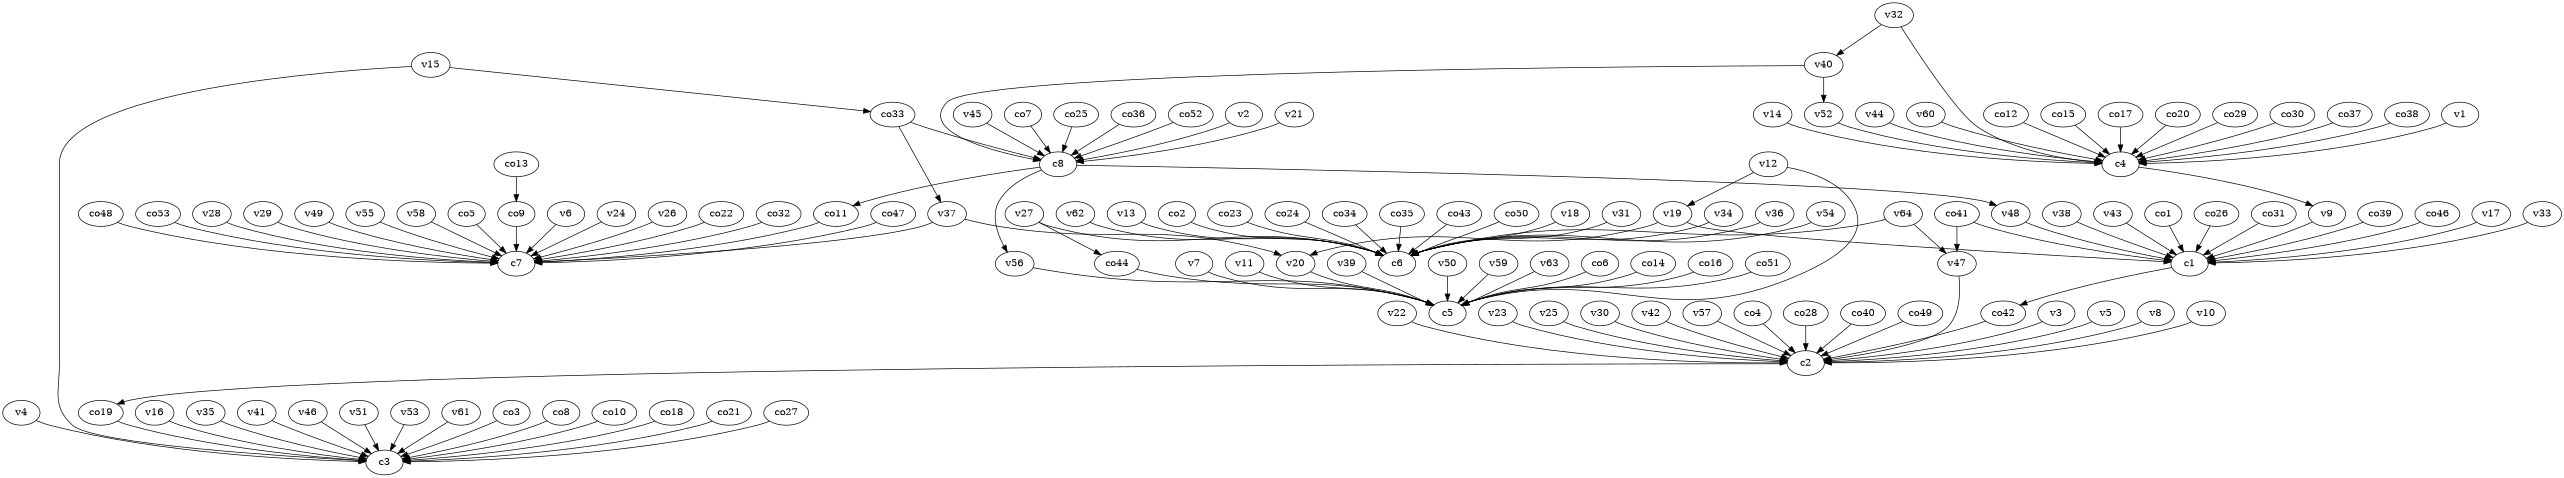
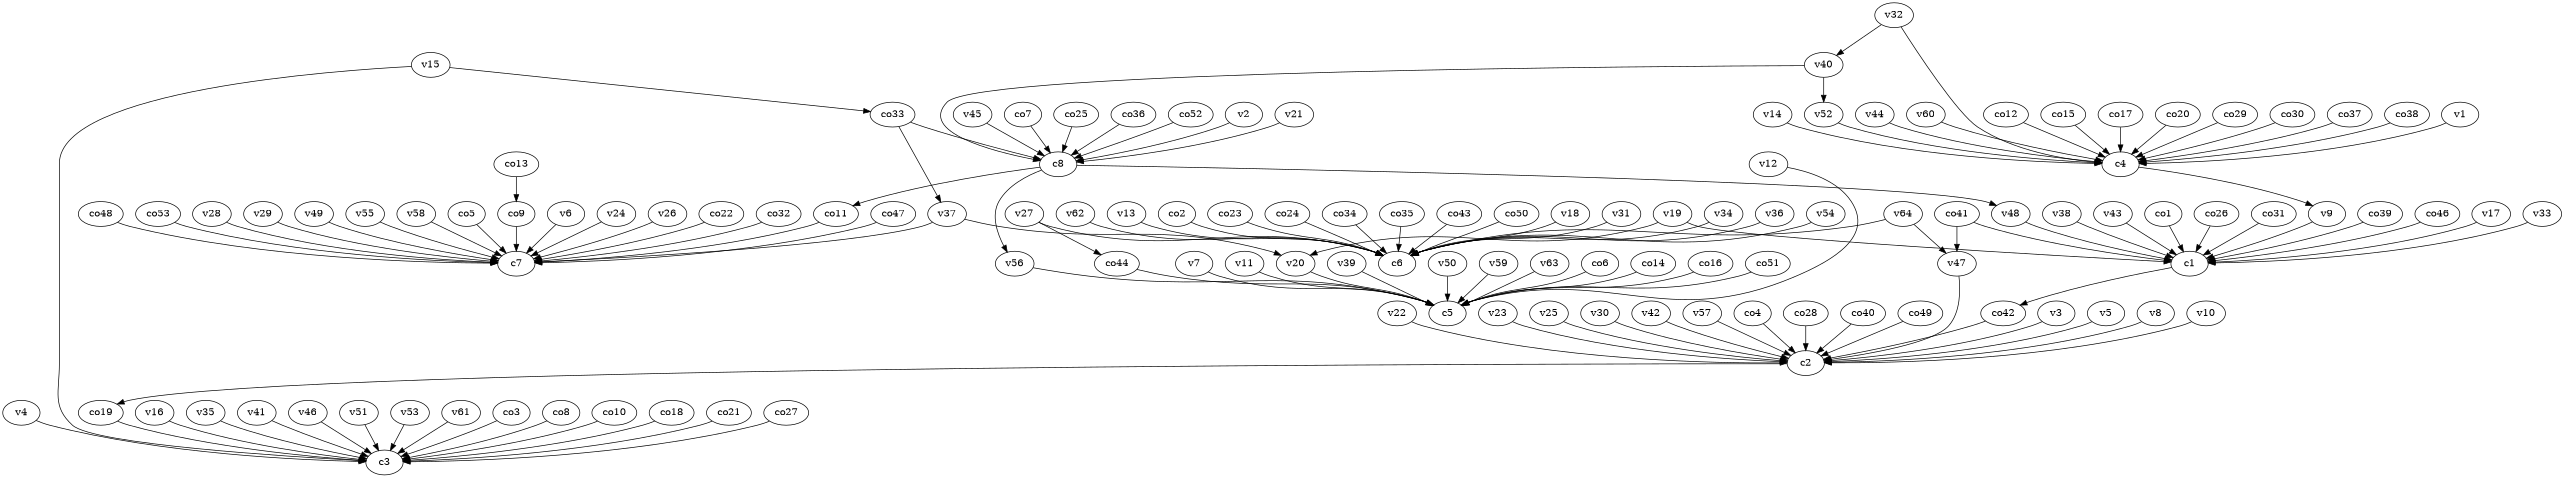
edge "v12" -> "v19": removed
